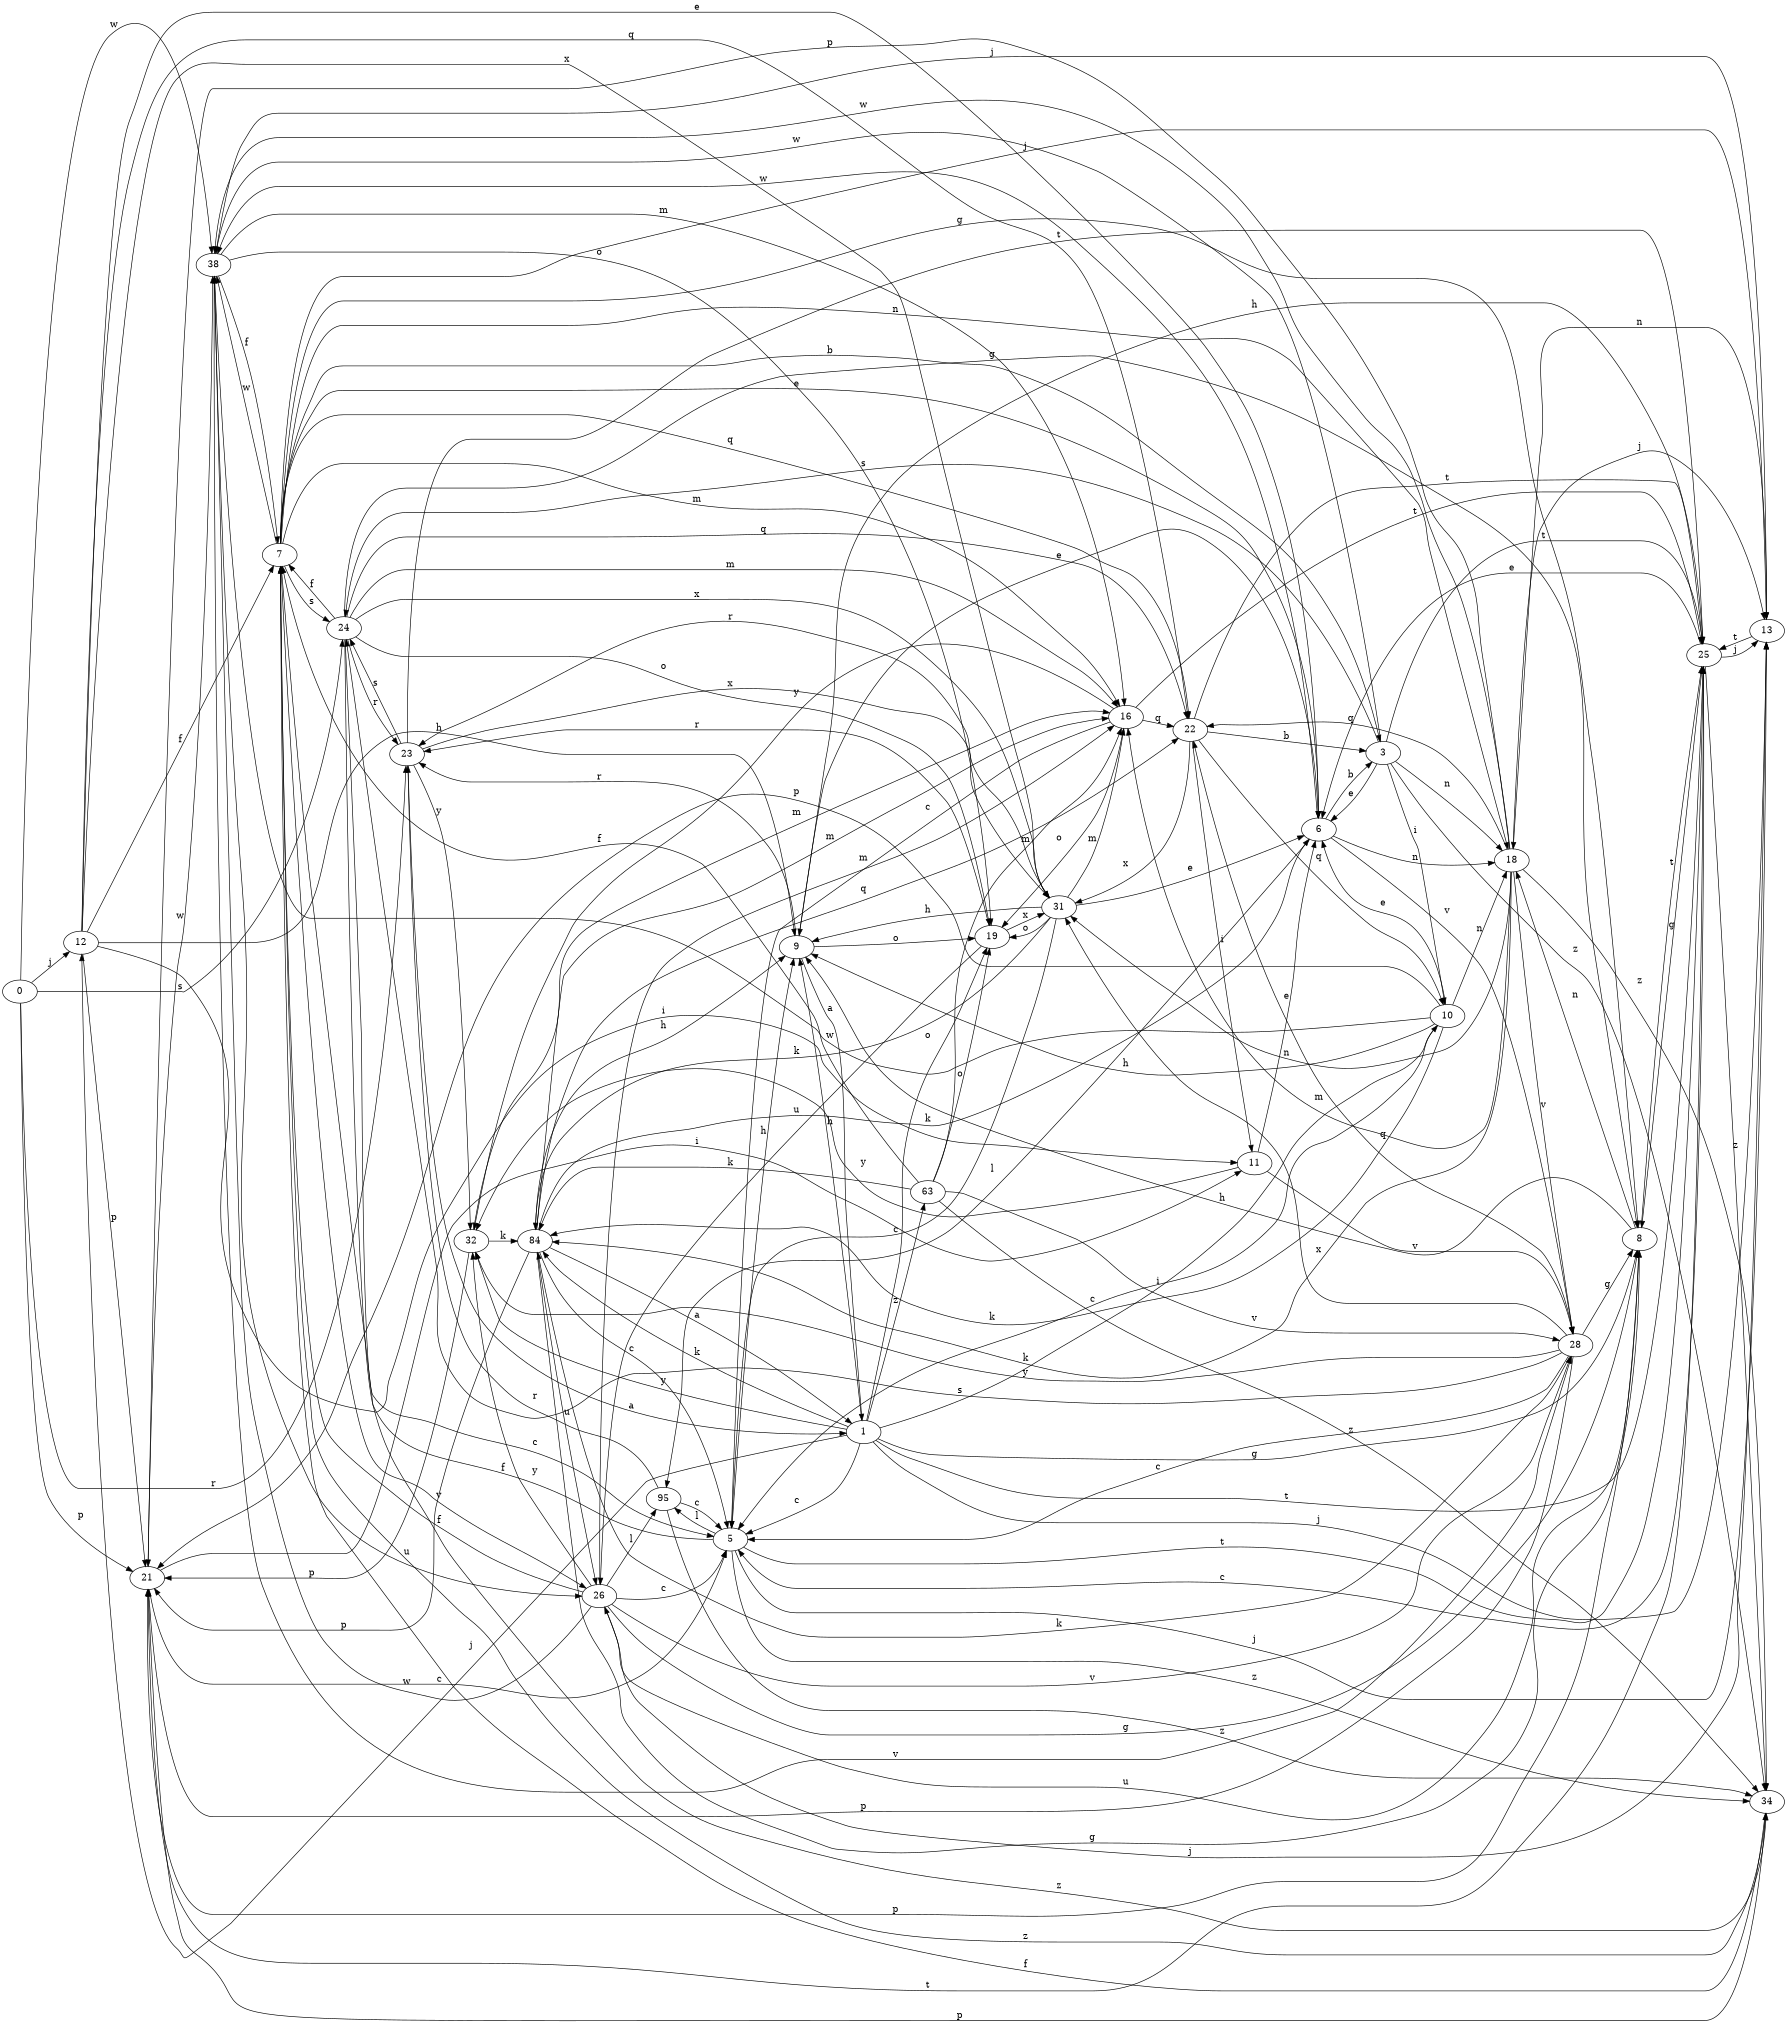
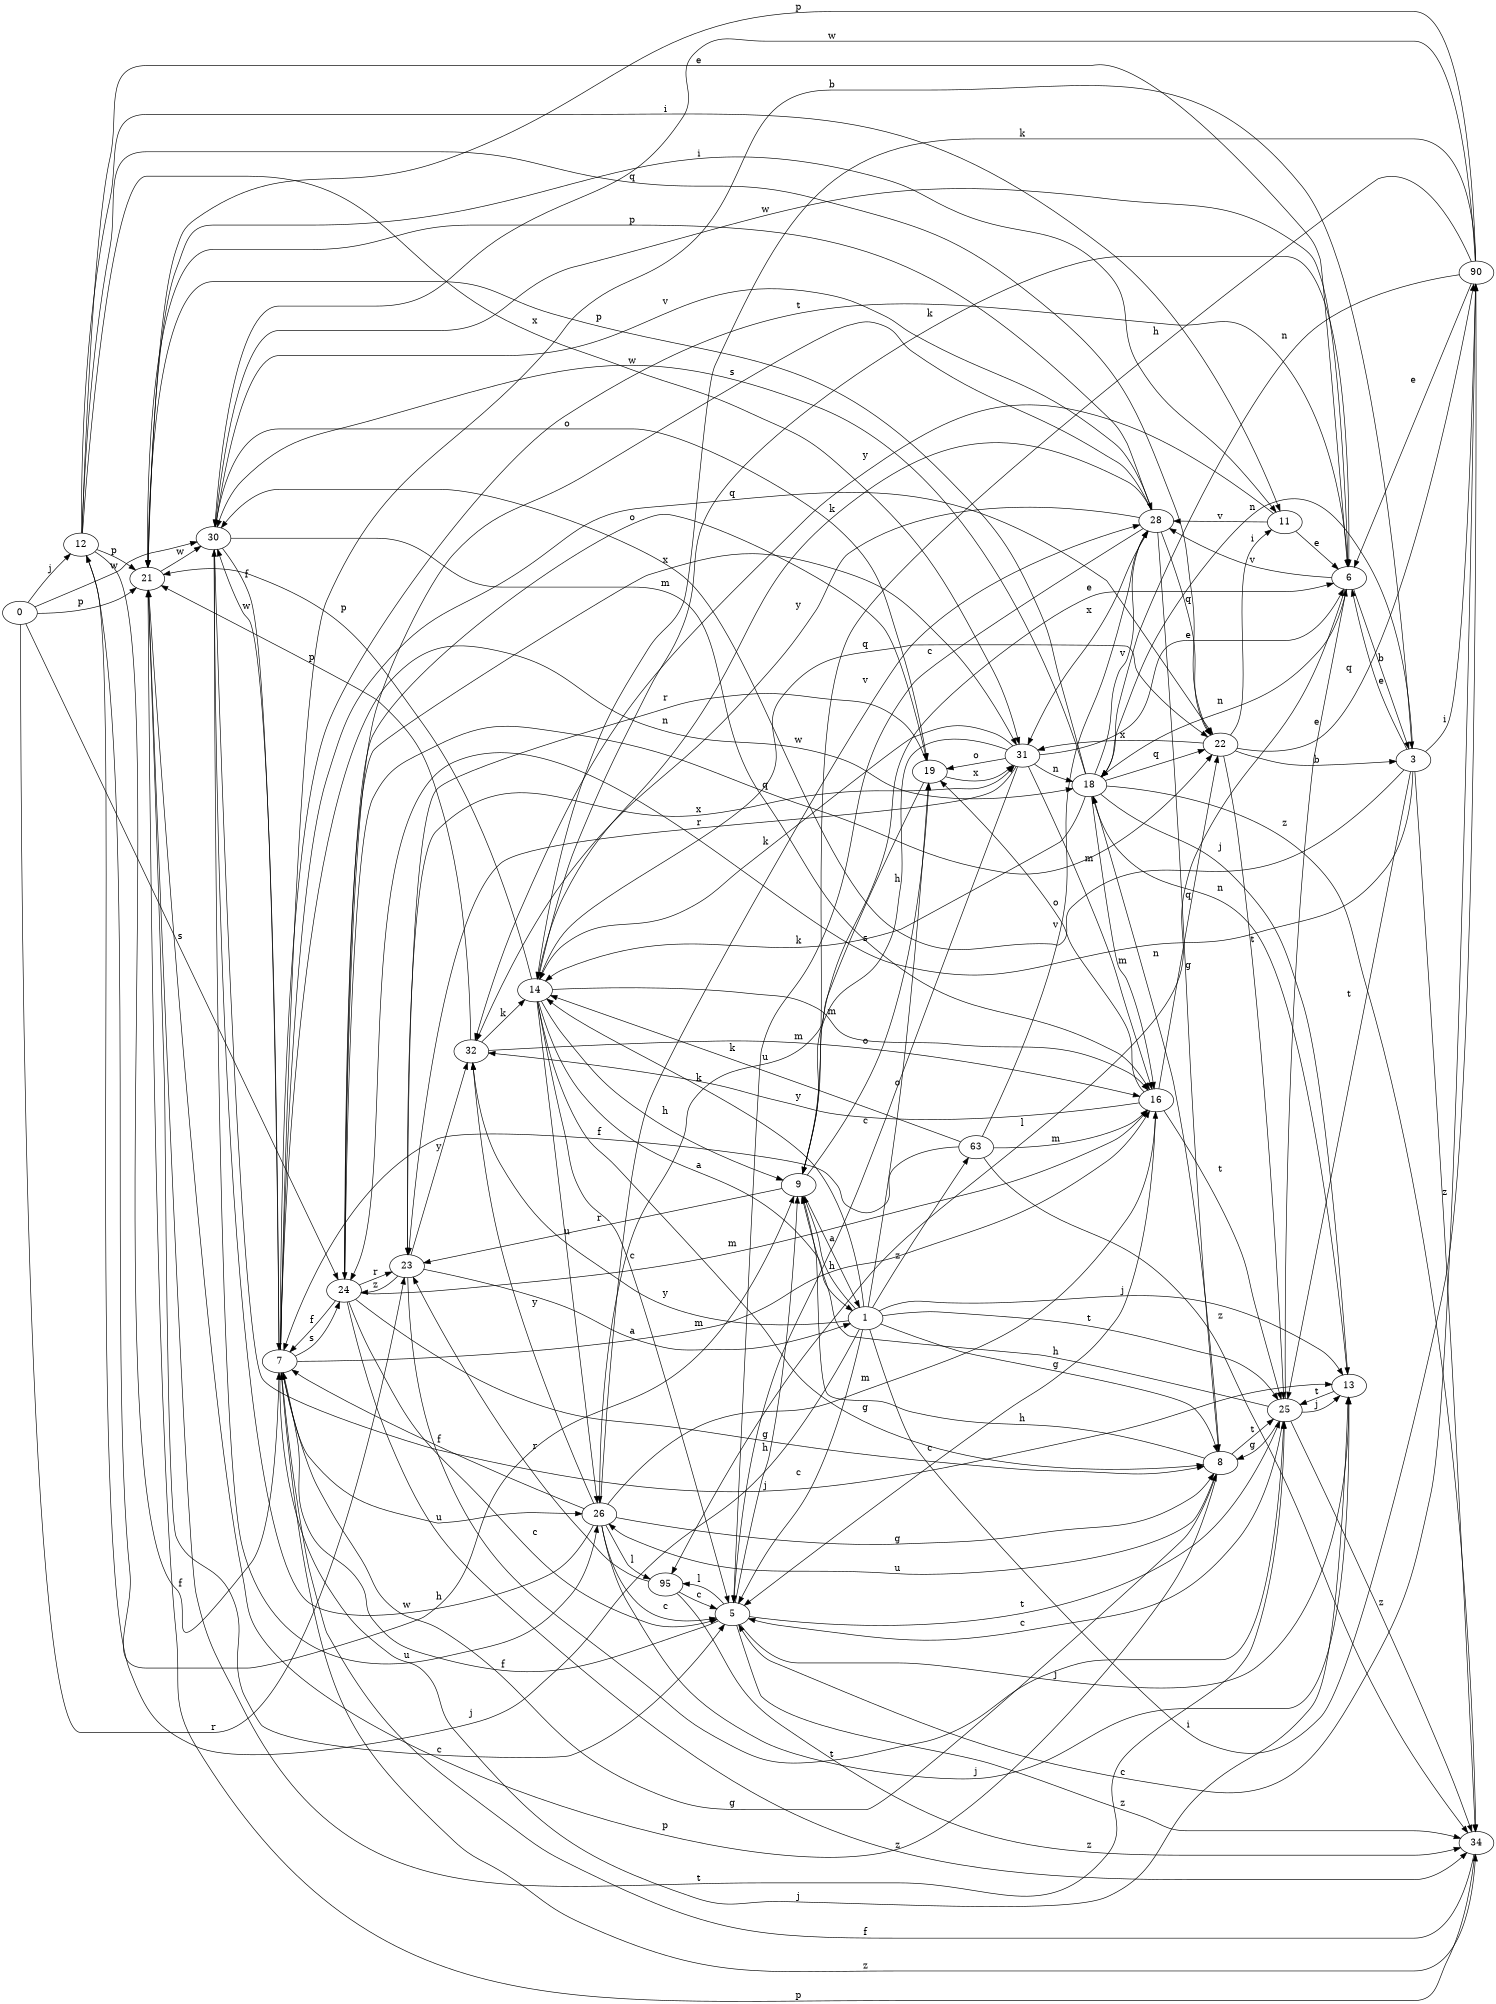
node "38": label "38" -> "30"
edge "7" -> "6": label "e" -> "t"
edge "23" -> "24": label "s" -> "z"
node "10": label "10" -> "90"
edge "18" -> "31": reversed
edge "63" -> "19": removed, label "o"
node "84": label "84" -> "14"
edge "7" -> "26": label "v" -> "u"
